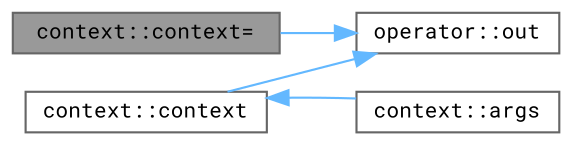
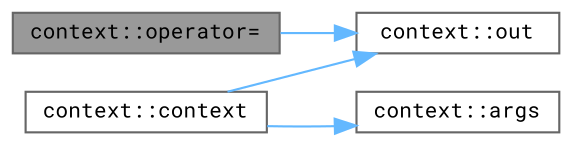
node "context::context=": label "context::context=" -> "context::operator="
node "operator::out": label "operator::out" -> "context::out"
edge "context::args" -> "context::context": reversed
